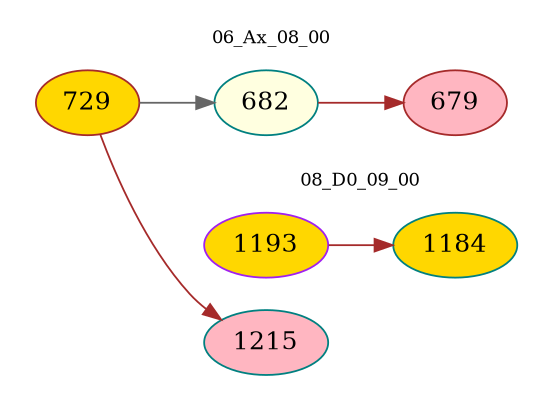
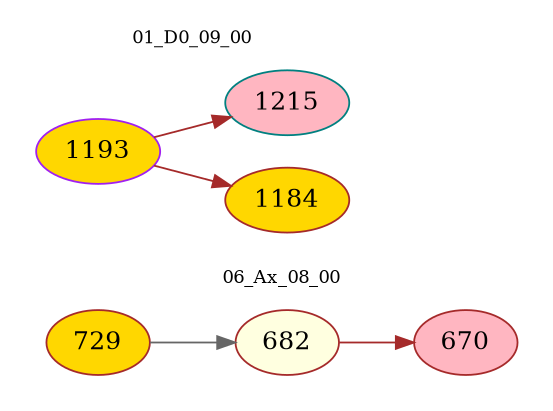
node "682": color teal -> brown
node "679": label "679" -> "670"
cluster "08_D0_09_00": label "08_D0_09_00" -> "01_D0_09_00"
edge "729" -> "1215": now "1193" -> "1215"
node "1184": color teal -> brown
